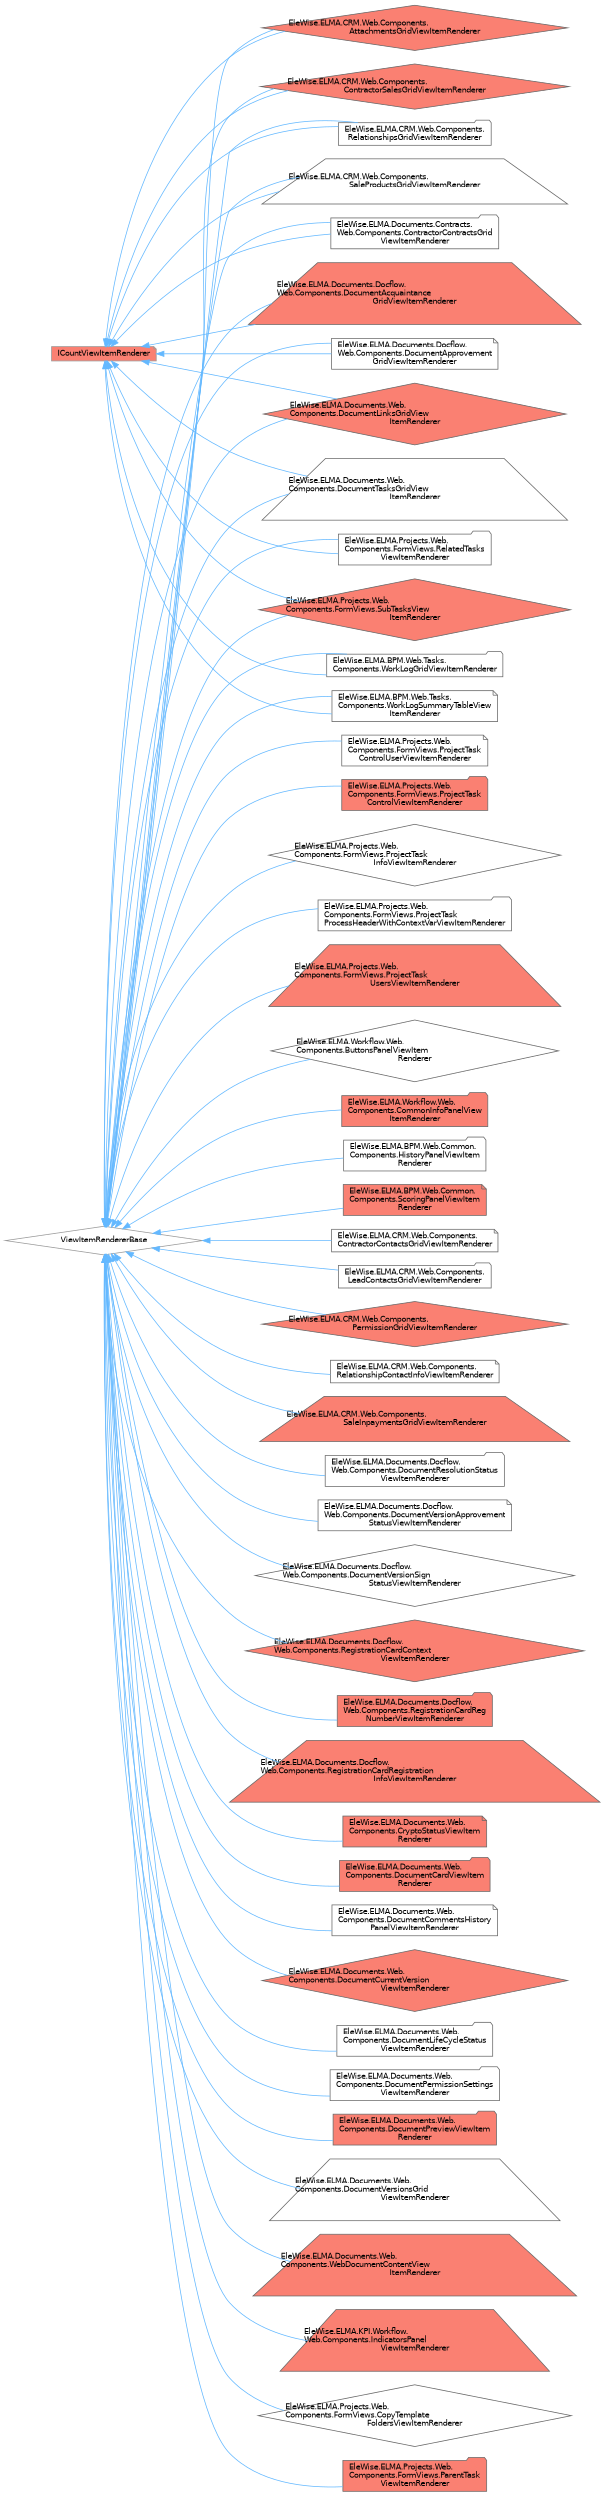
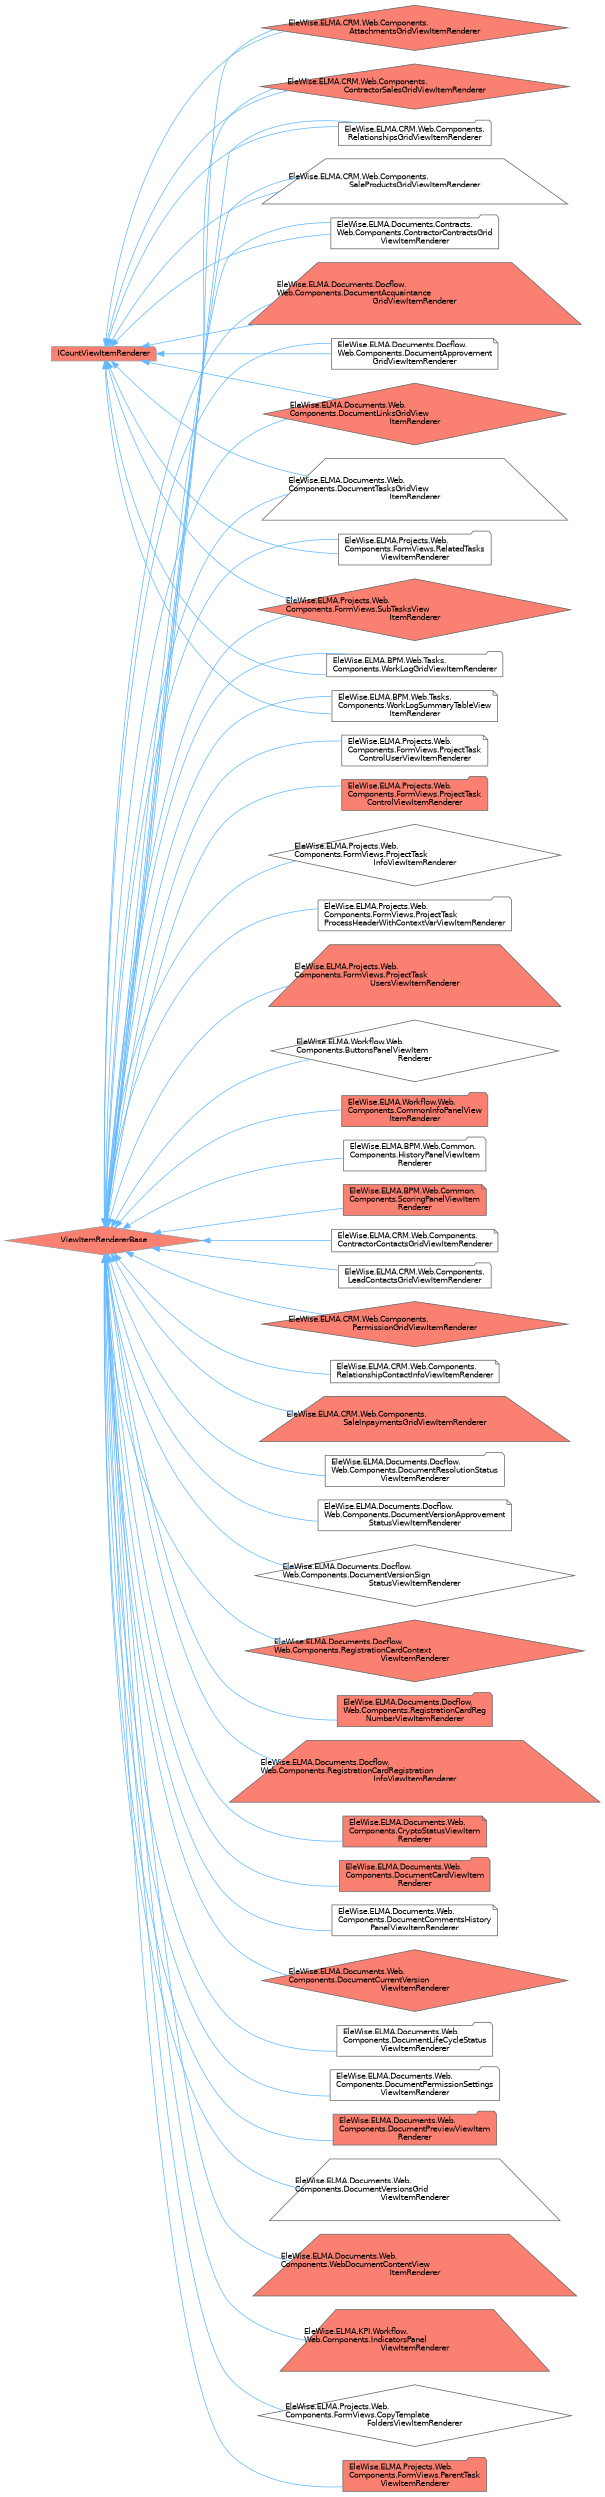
node "ViewItemRendererBase": fillcolor white -> salmon
